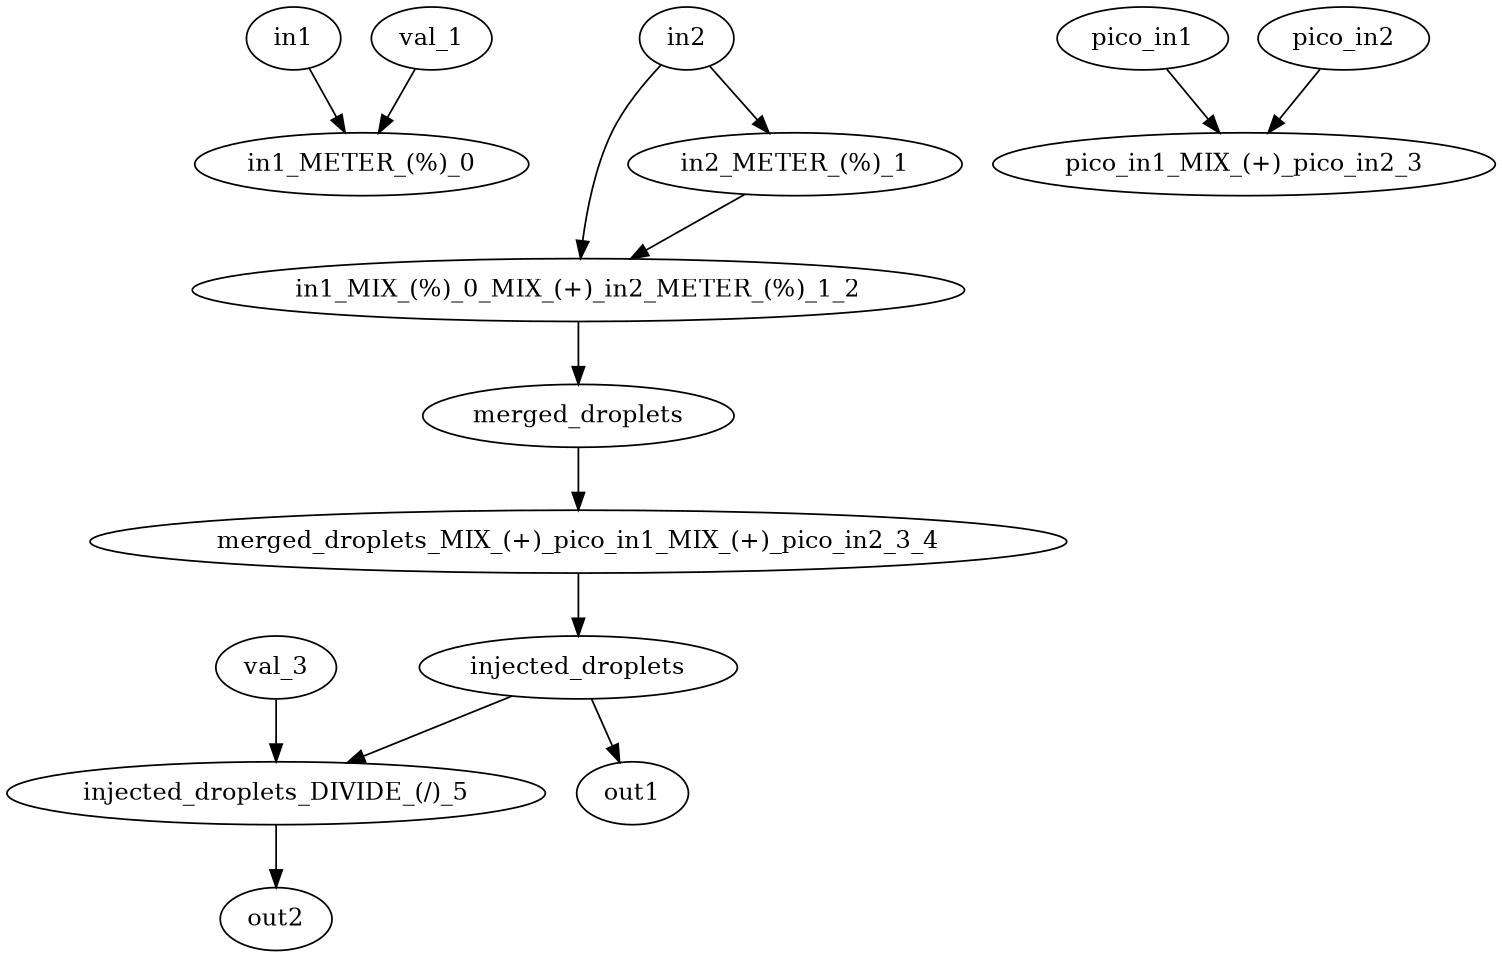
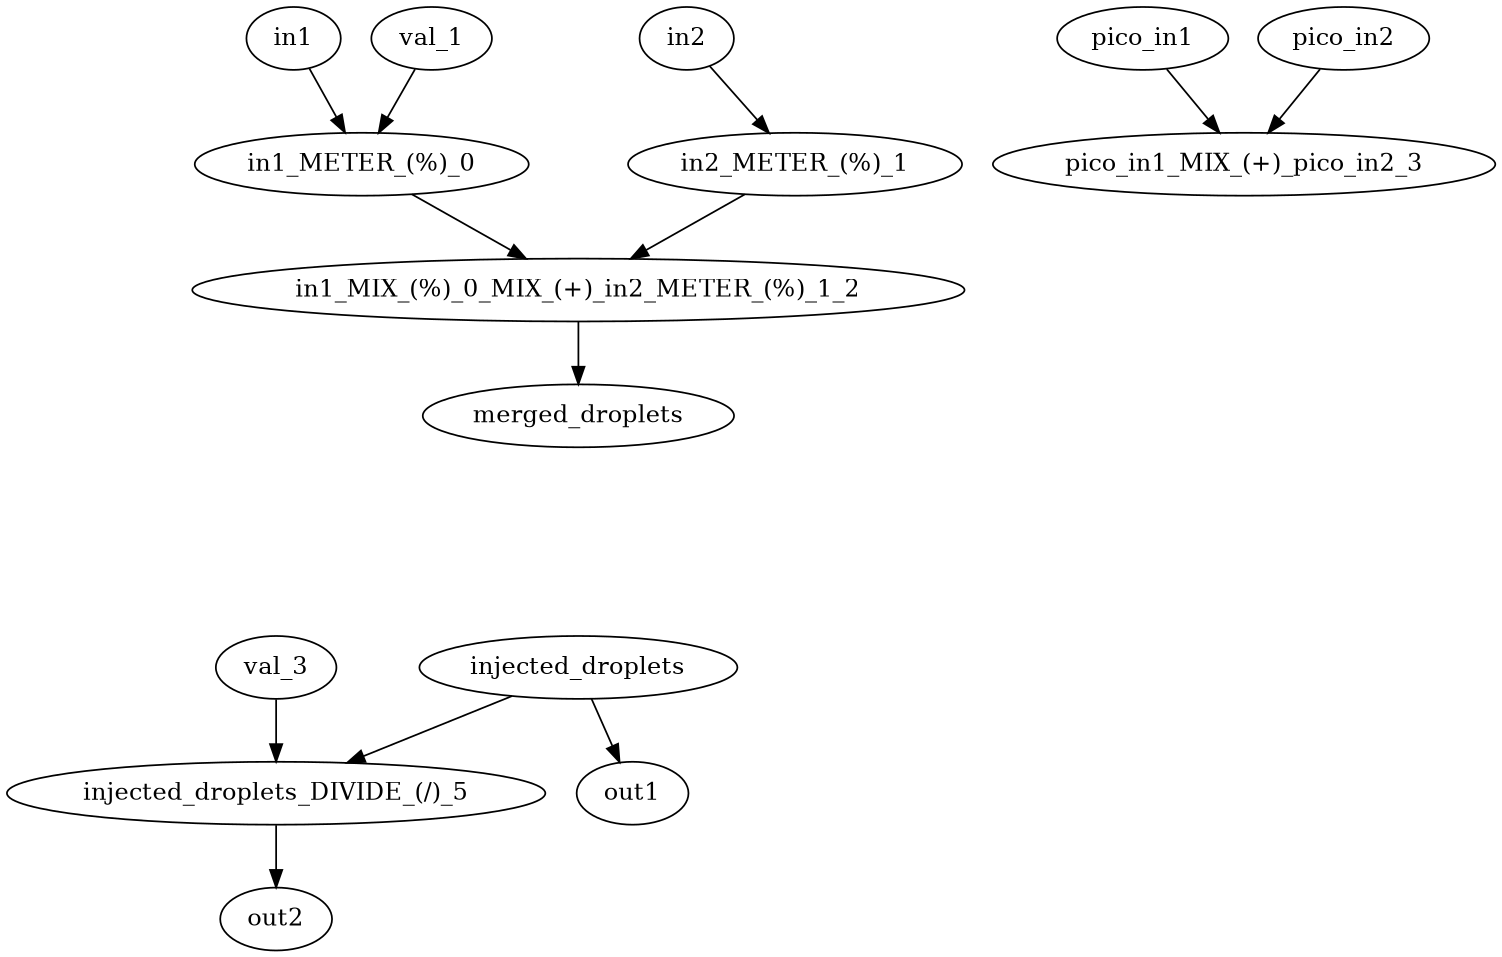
edge "in2" -> "in1_MIX_(%)_0_MIX_(+)_in2_METER_(%)_1_2": now "in1_METER_(%)_0" -> "in1_MIX_(%)_0_MIX_(+)_in2_METER_(%)_1_2"
node "merged_droplets_MIX_(+)_pico_in1_MIX_(+)_pico_in2_3_4": removed
